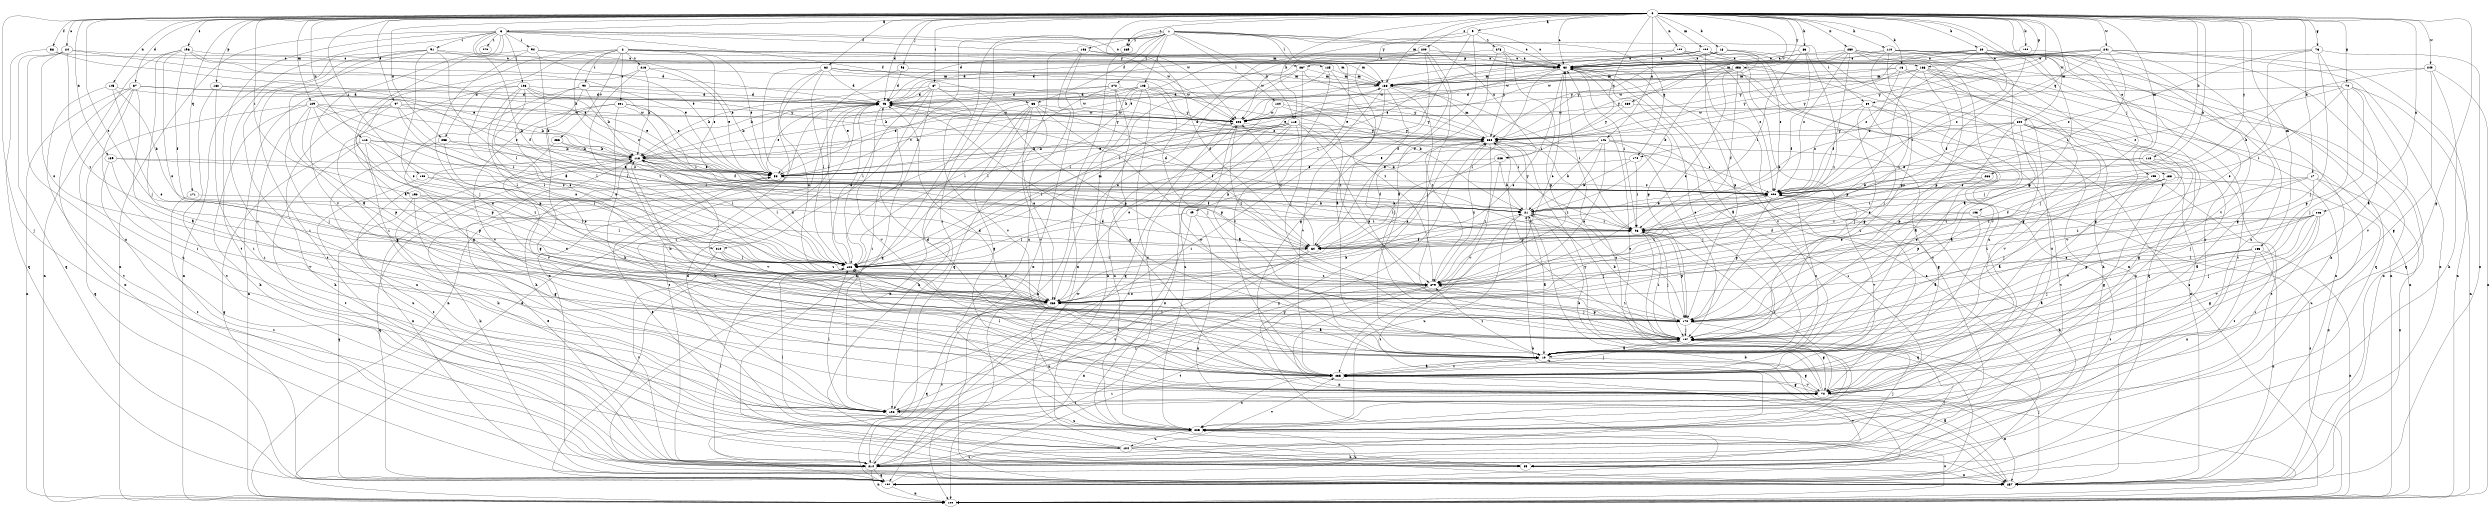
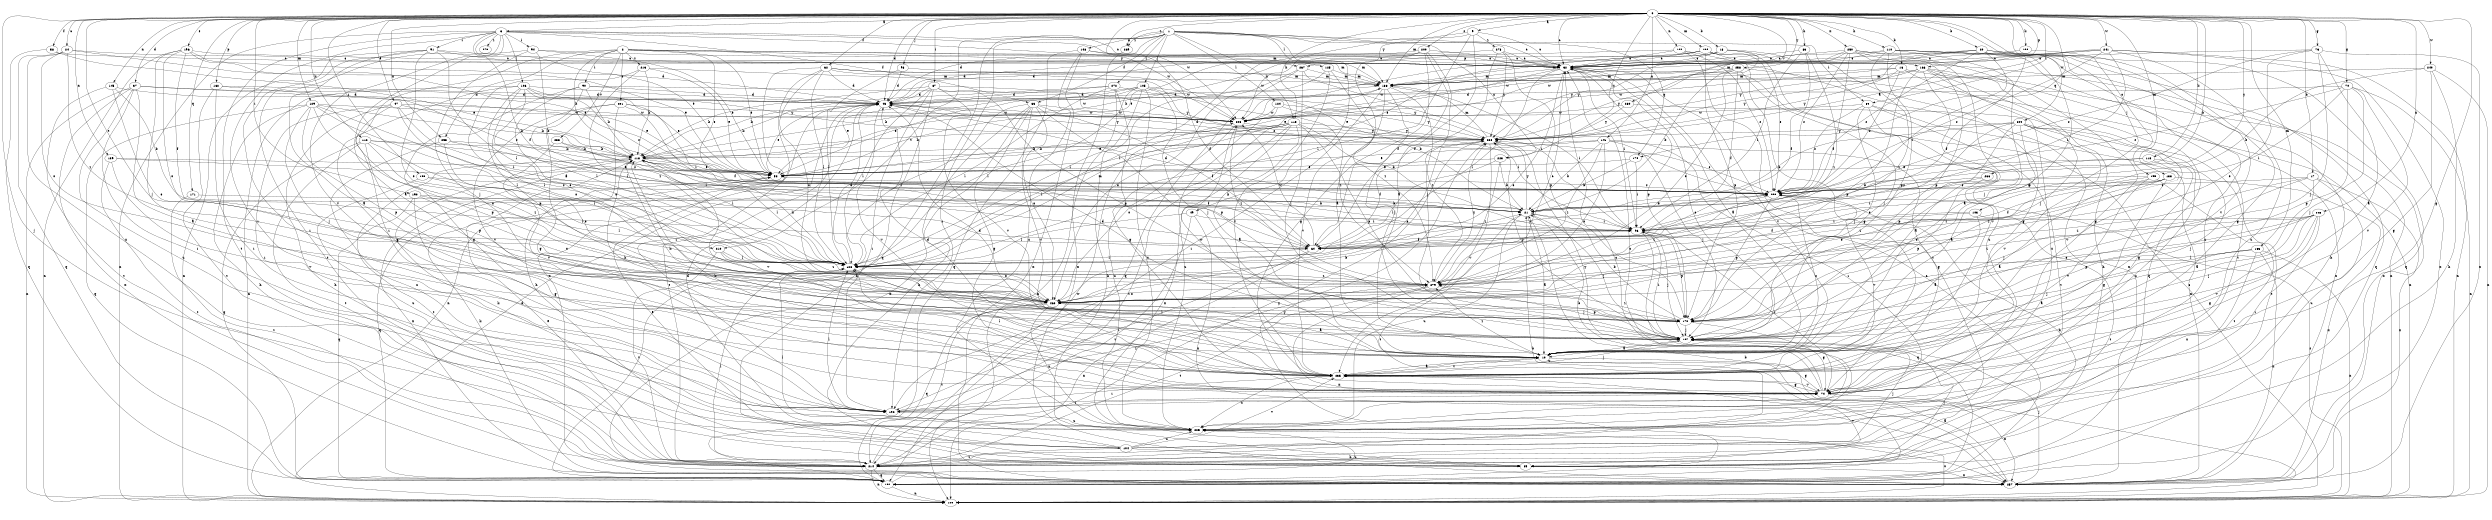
edge "241" -> "268": label "y" -> "a"
edge "225" -> "104": reversed
